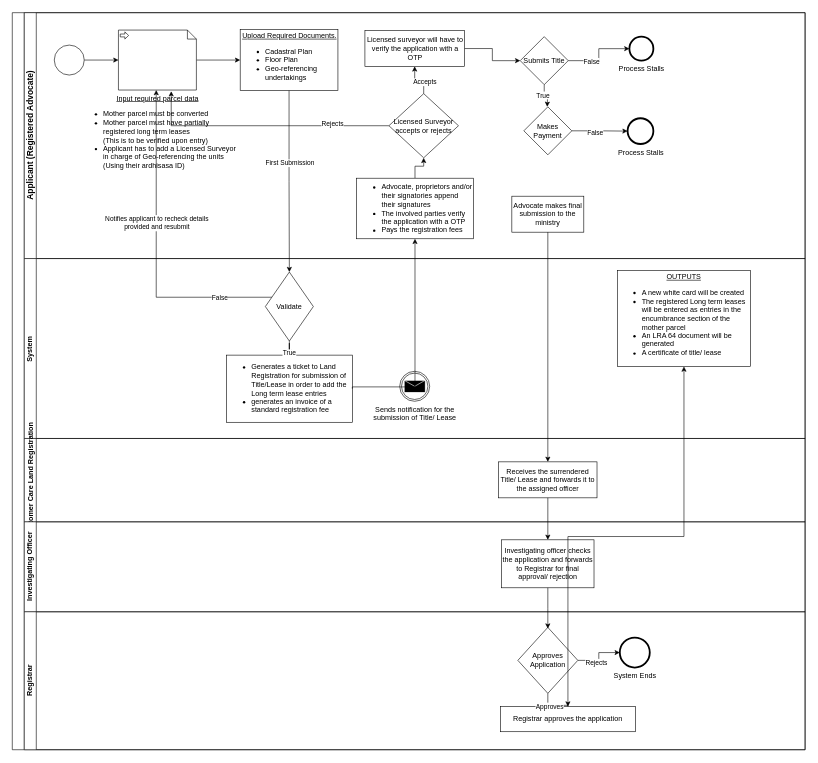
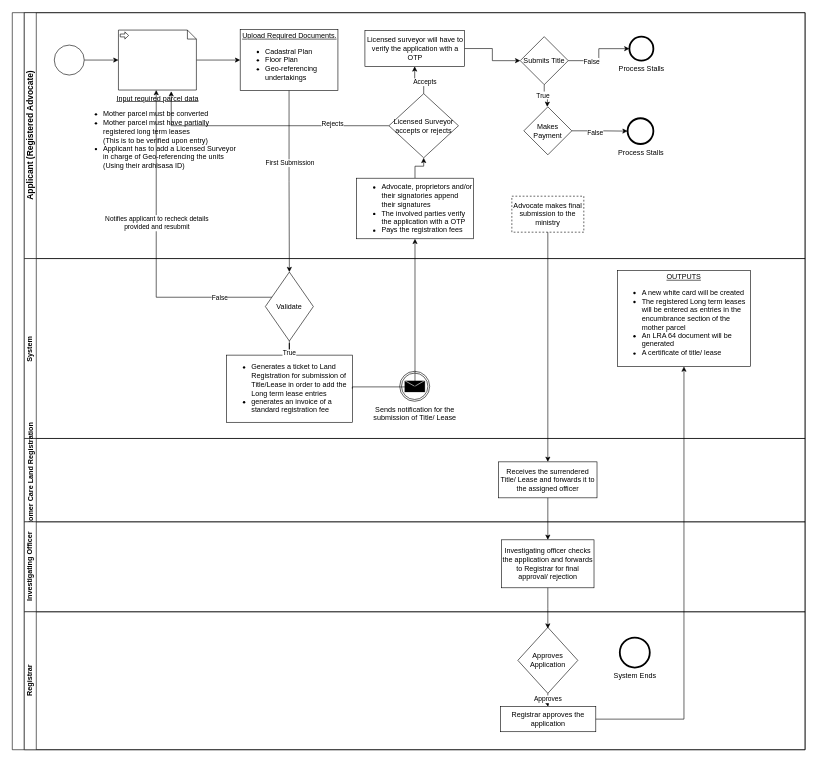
node "Advocate makes final submission to the ministry": style solid -> dashed
edge "Approves Application" -> "System Ends": removed, label "Rejects"
node "Registrar approves the application": size 135x25 -> 95x25
